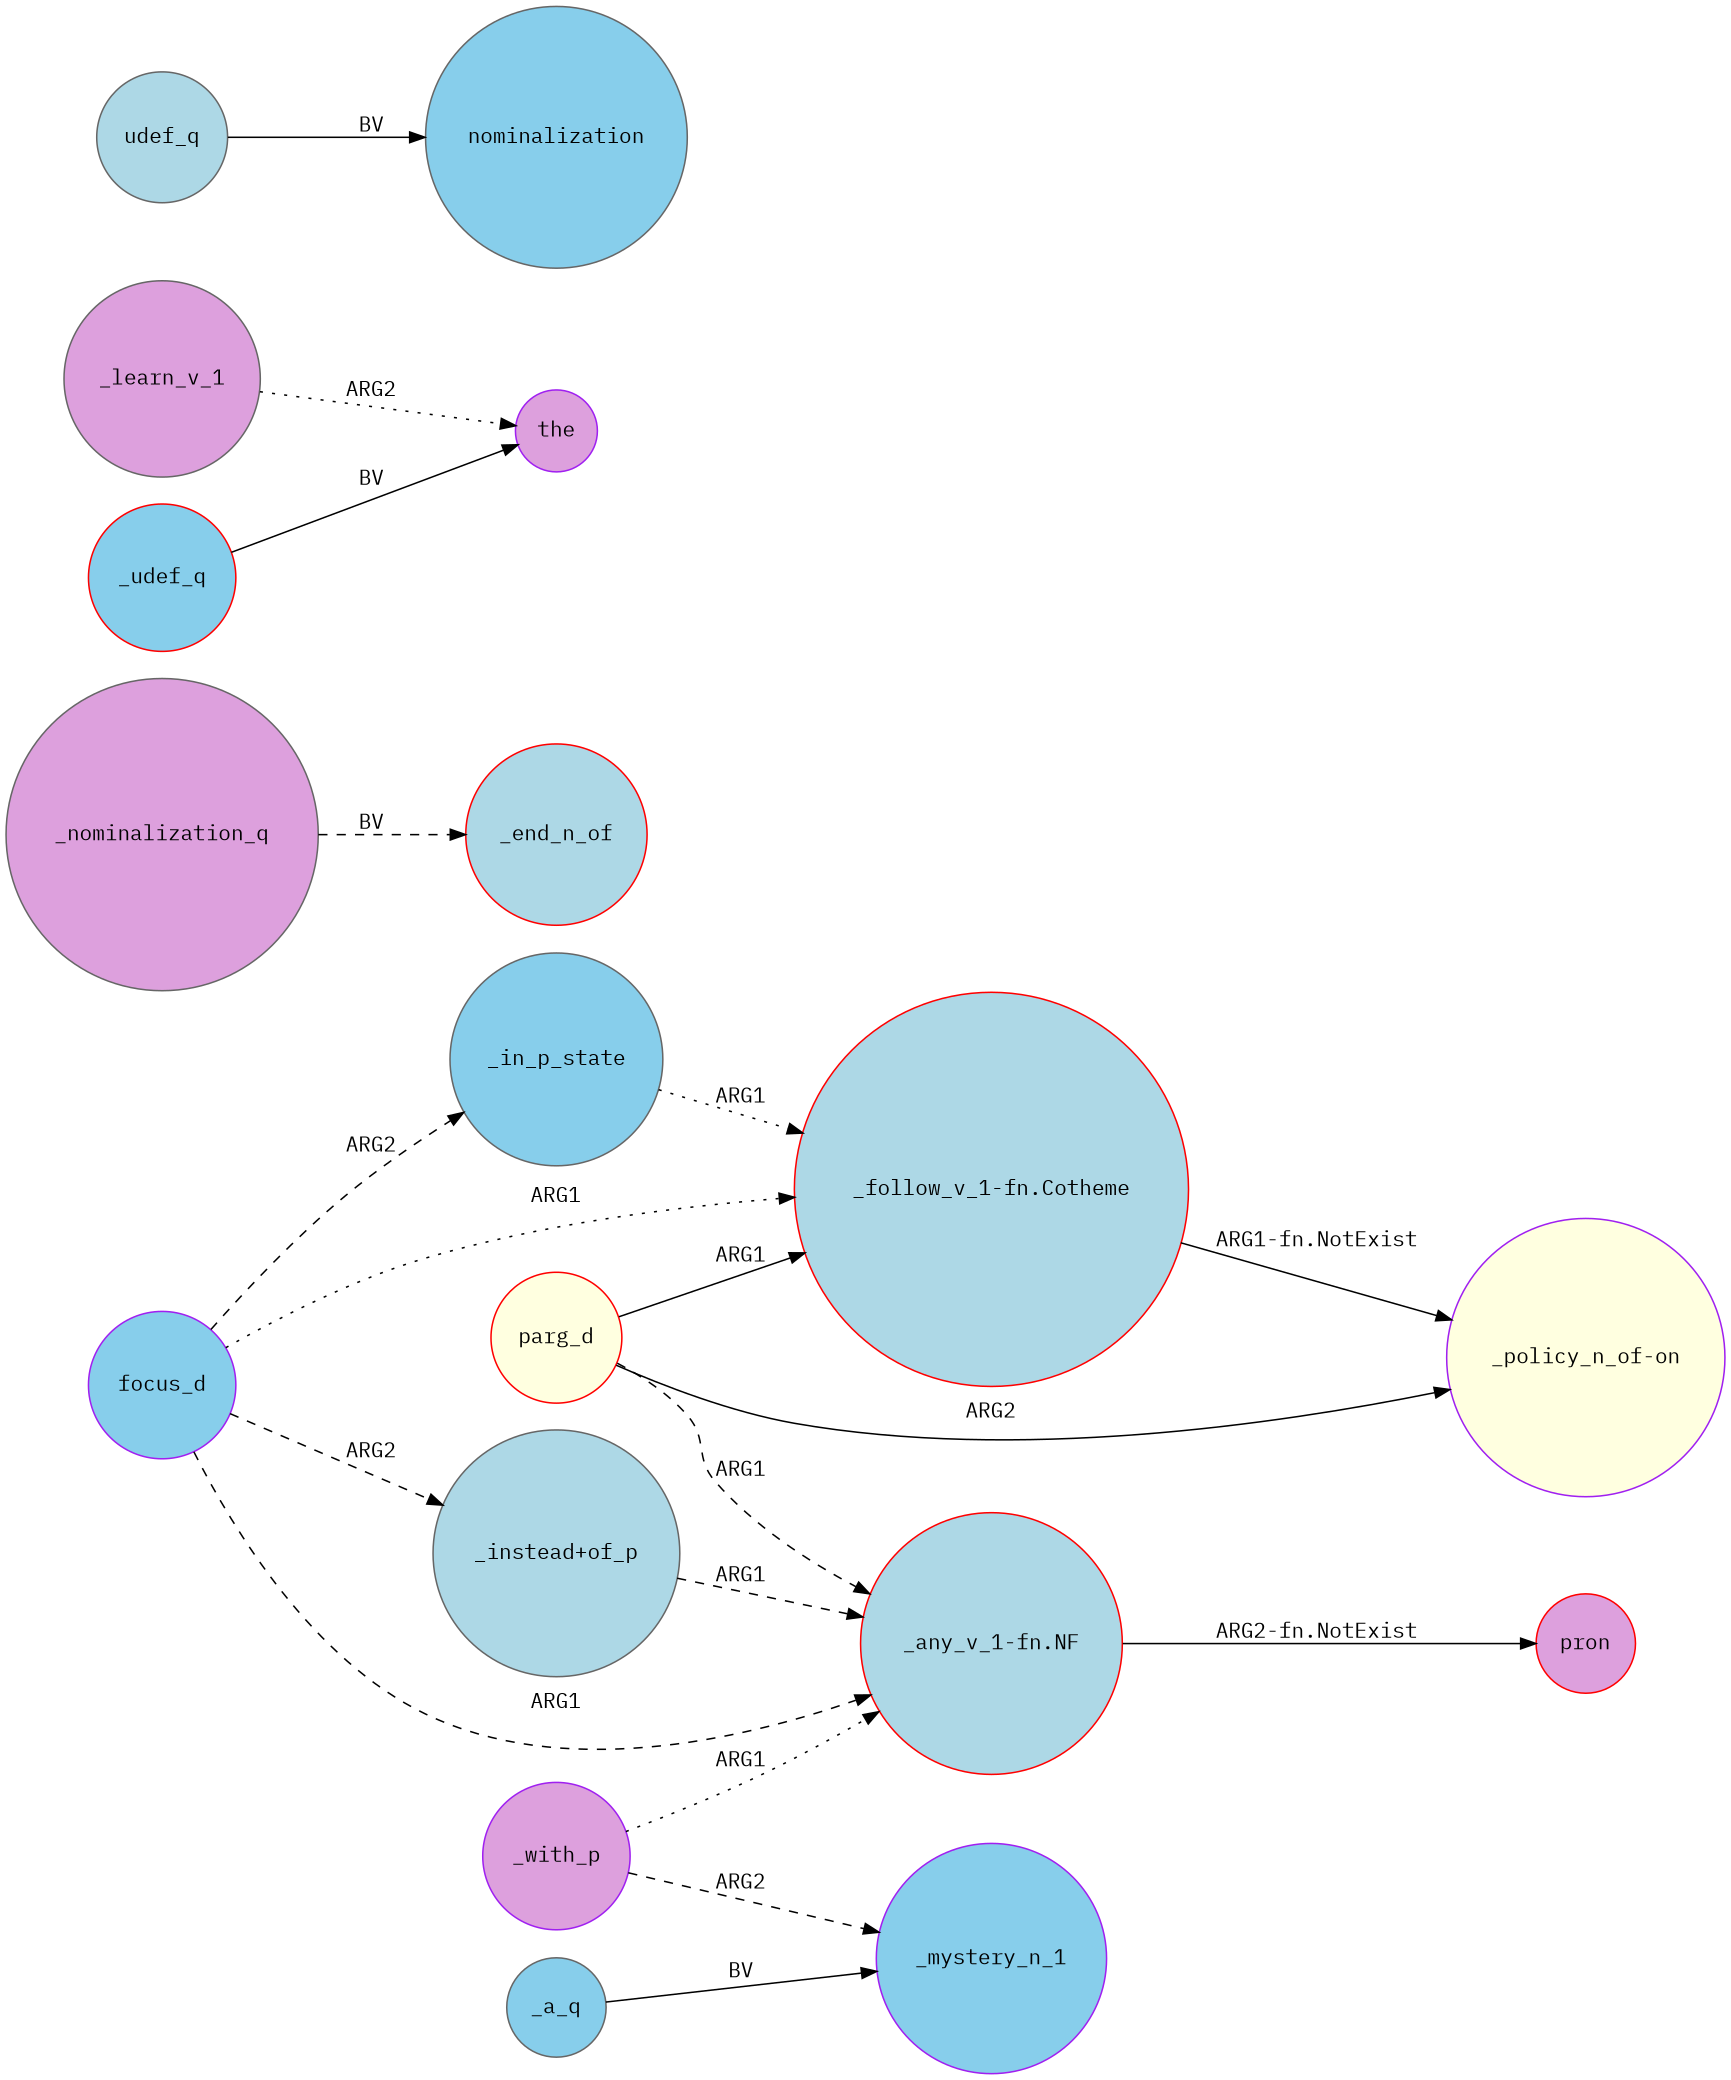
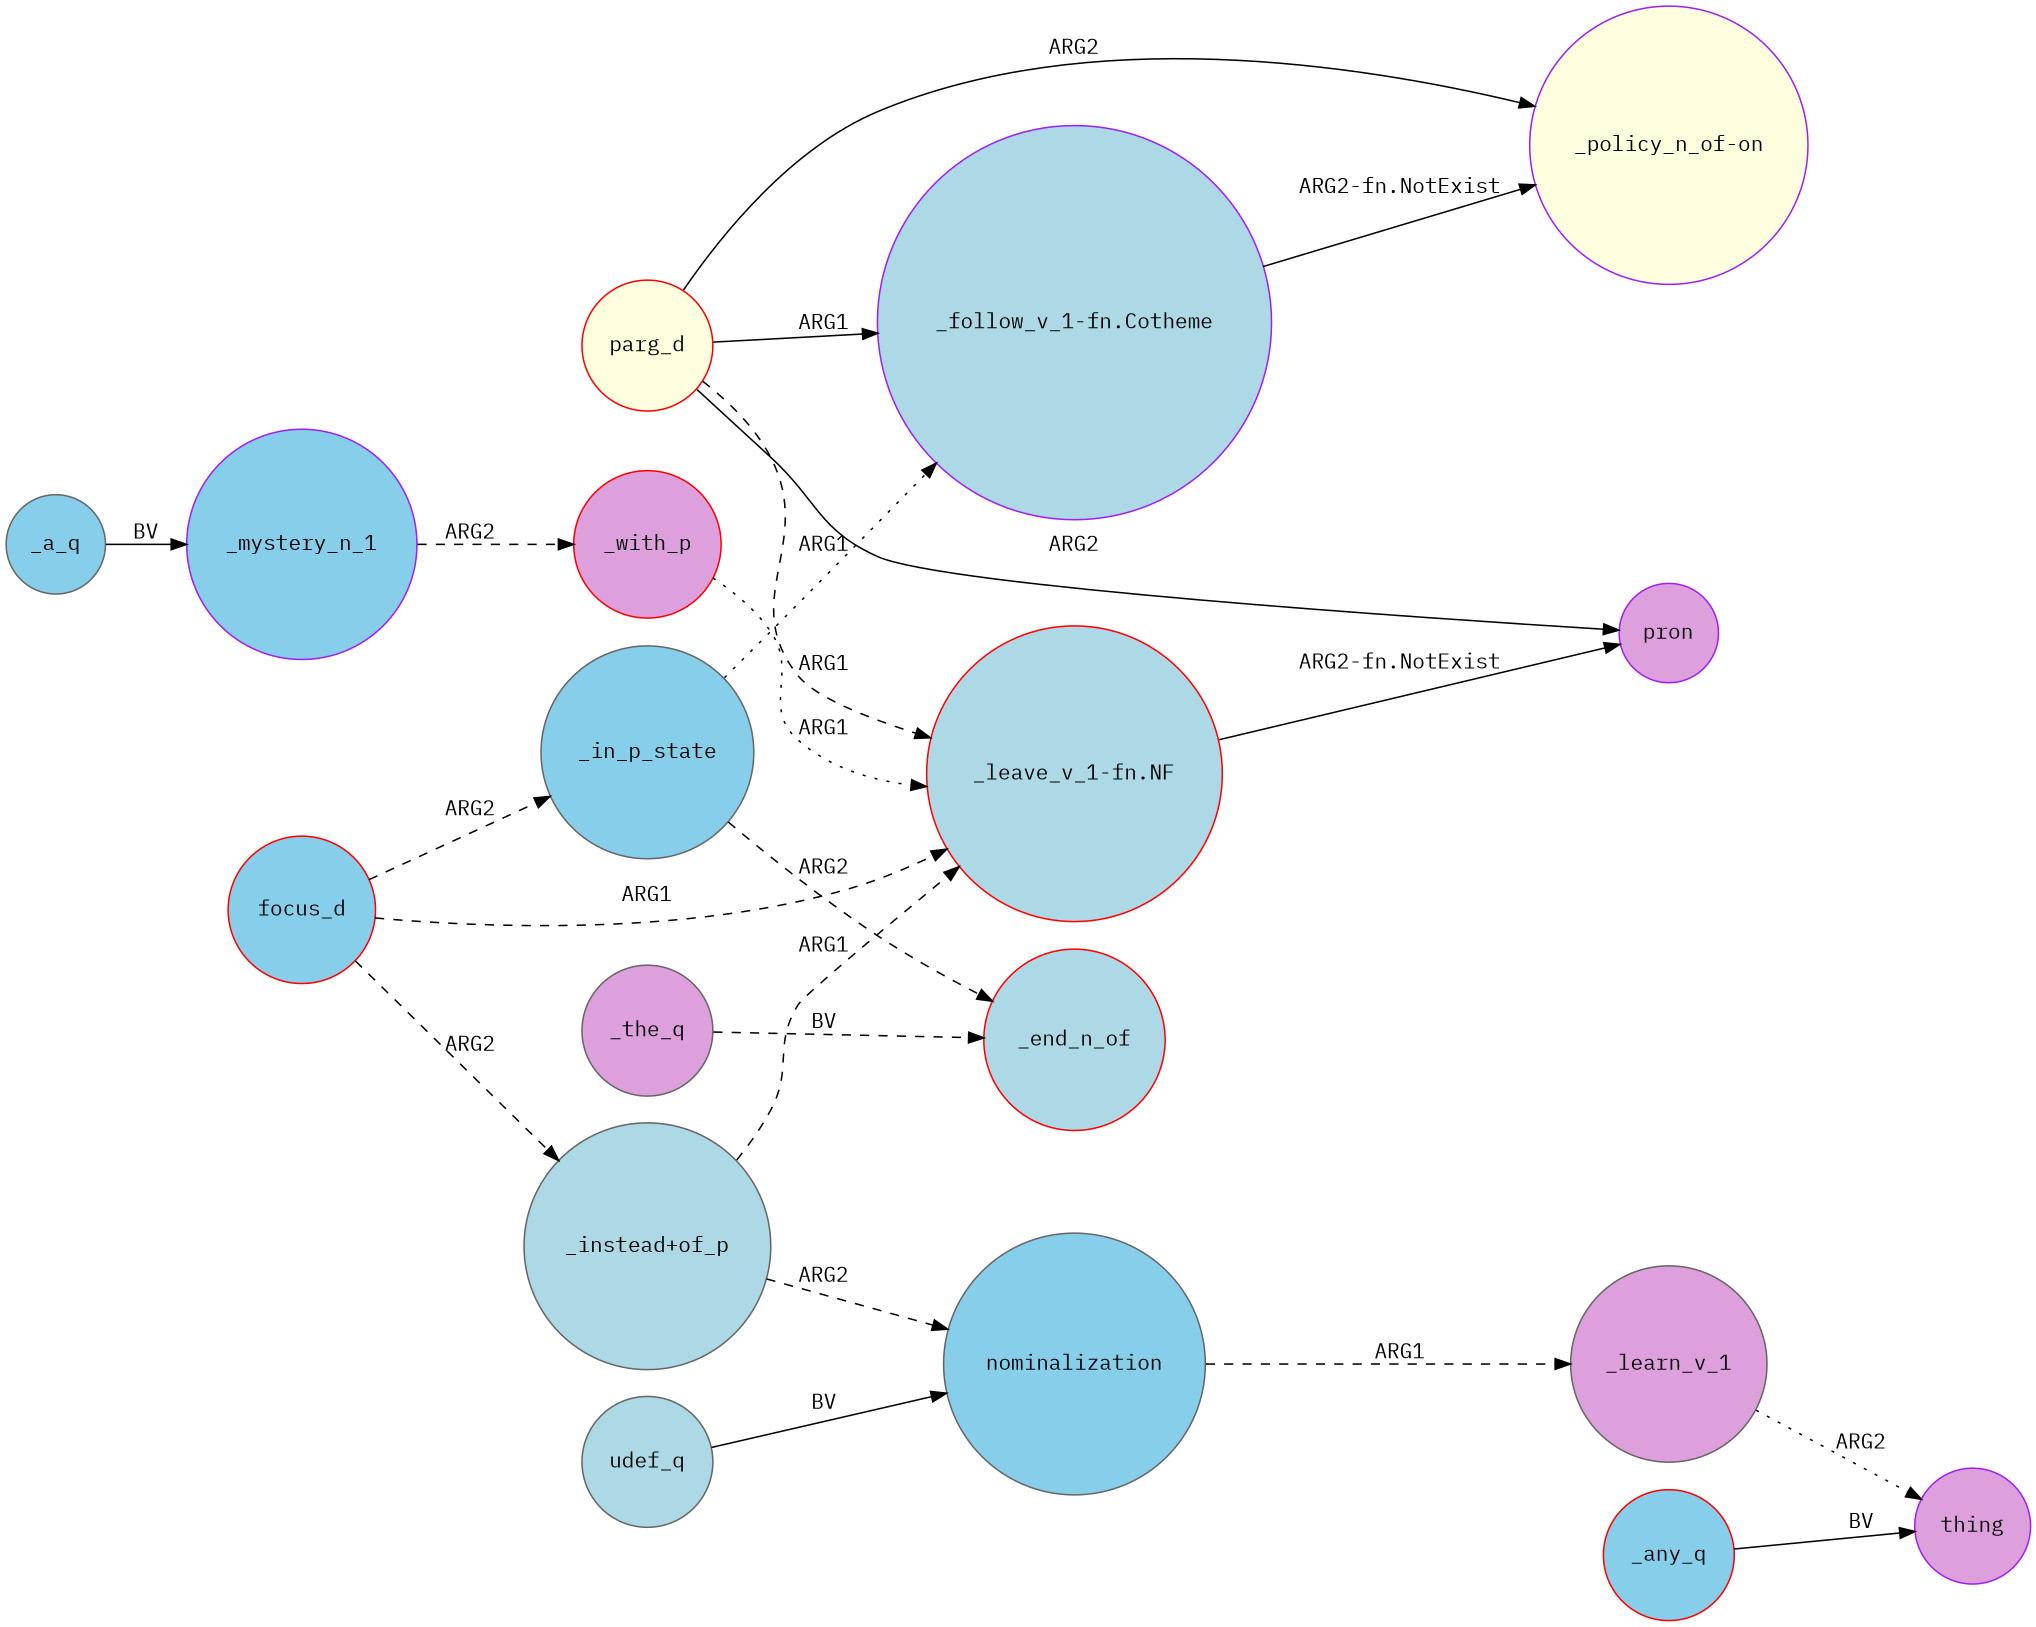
node "the": label "the" -> "thing"
node "_udef_q": label "_udef_q" -> "_any_q"
edge "parg_d" -> "pron": added, label "ARG2"
node "_nominalization_q": label "_nominalization_q" -> "_the_q"
edge "_in_p_state" -> "_end_n_of": added, label "ARG2"
node "_follow_v_1-fn.Cotheme": color red -> purple
edge "focus_d" -> "_follow_v_1-fn.Cotheme": removed, label "ARG1"
edge "_follow_v_1-fn.Cotheme" -> "_policy_n_of-on": label "ARG1-fn.NotExist" -> "ARG2-fn.NotExist"
edge "_instead+of_p" -> "nominalization": added, label "ARG2"
edge "nominalization" -> "_learn_v_1": added, label "ARG1"
node "focus_d": color purple -> red
node "_any_v_1-fn.NF": label "_any_v_1-fn.NF" -> "_leave_v_1-fn.NF"
node "pron": color red -> purple
node "_with_p": color purple -> red
edge "_with_p" -> "_mystery_n_1": reversed
